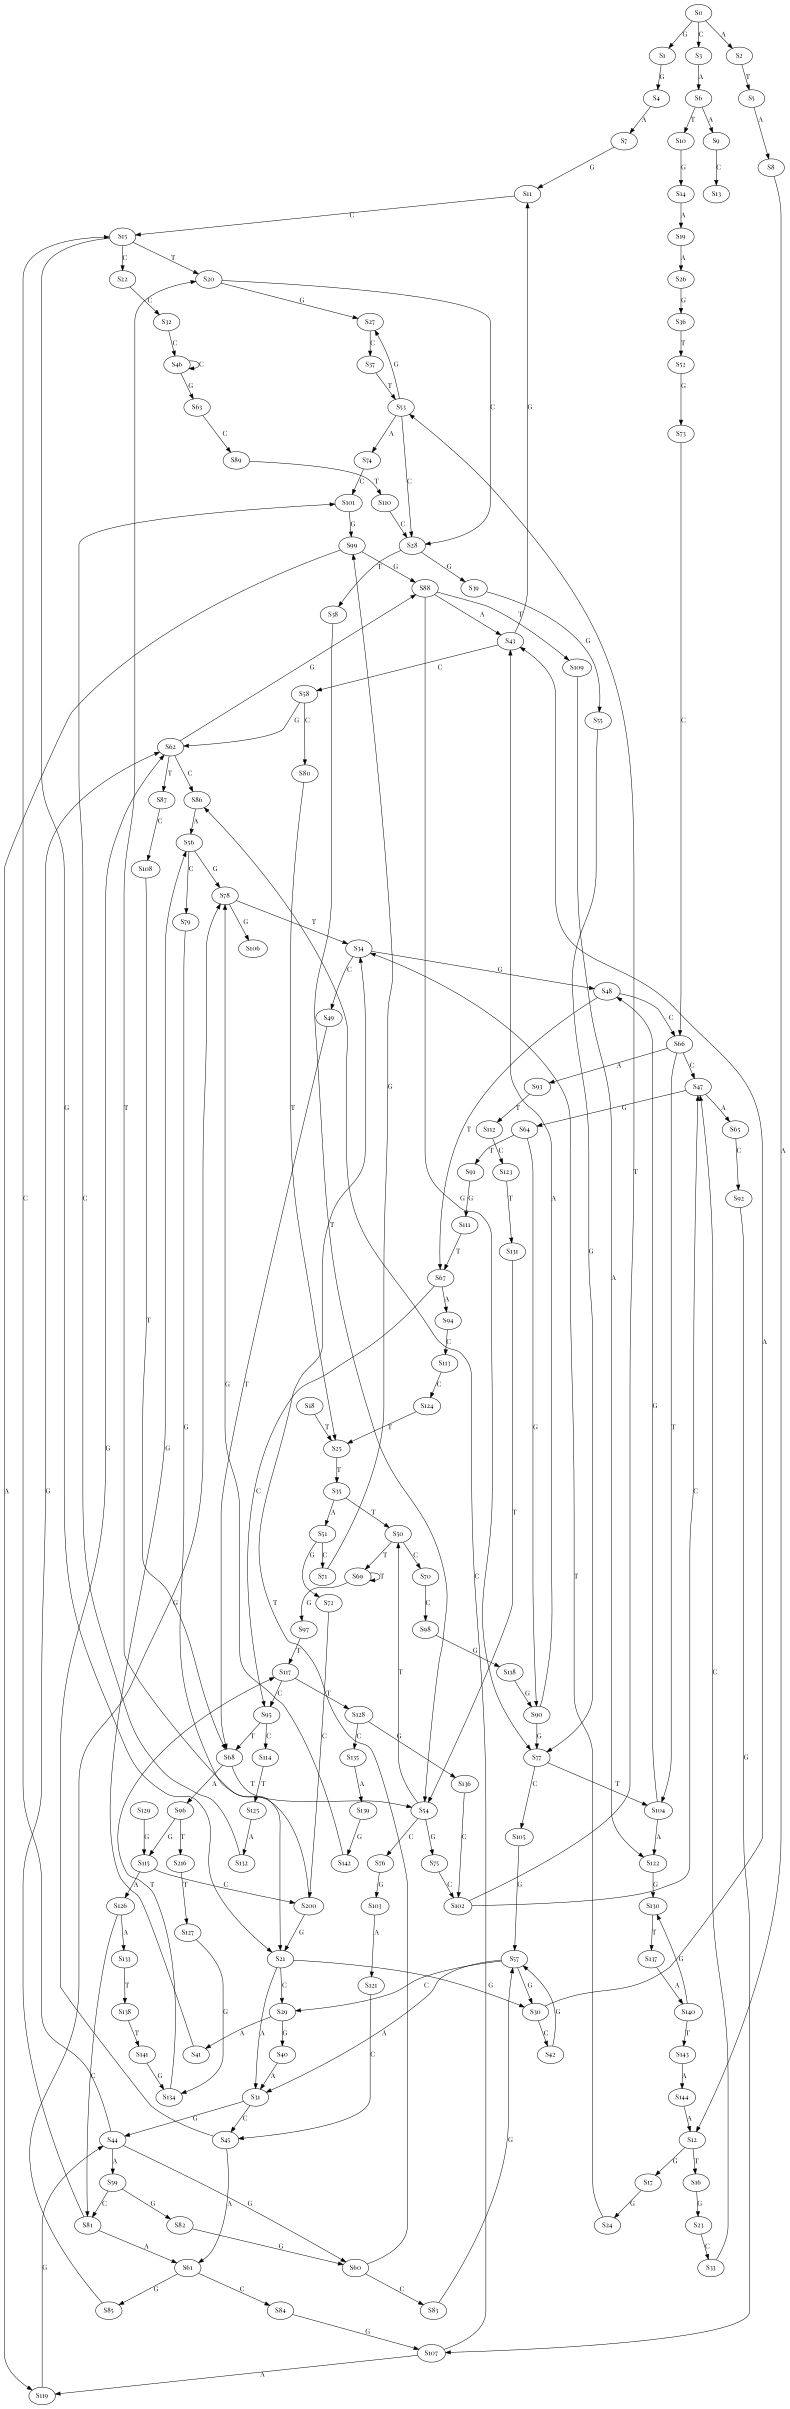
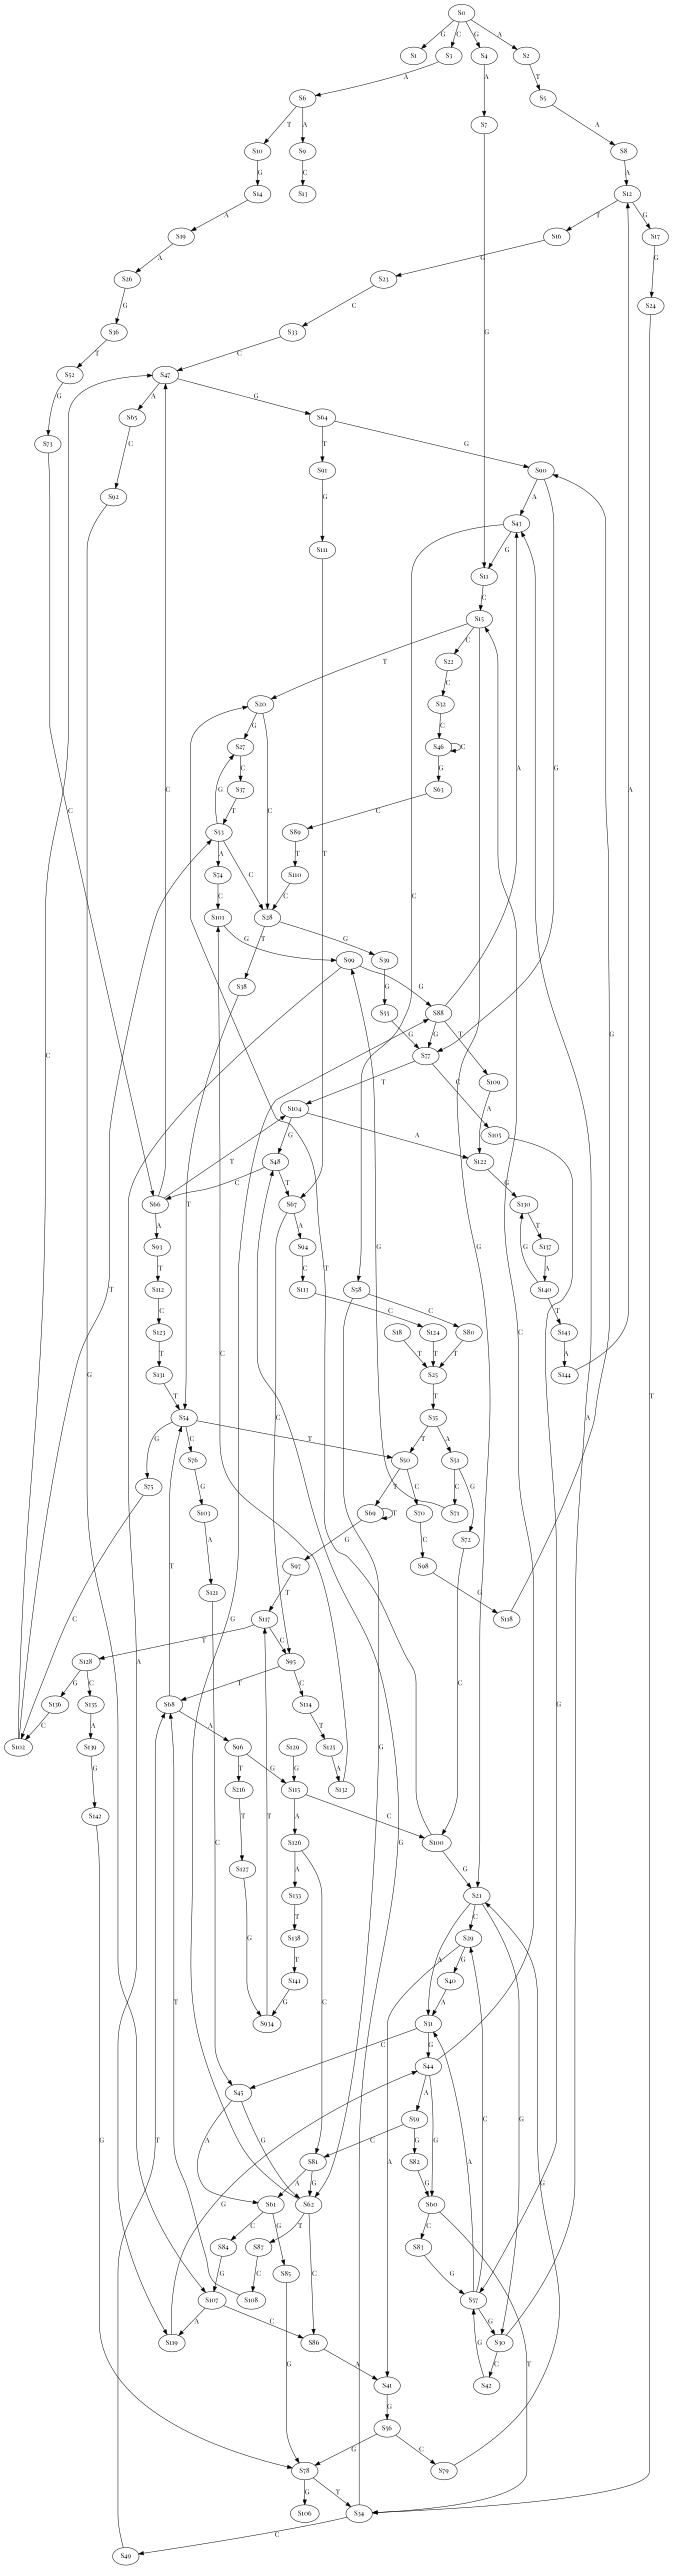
edge "S1" -> "S4": now "S0" -> "S4"
edge "S86" -> "S56": now "S86" -> "S41"
node "S200": label "S200" -> "S100"
node "S134": label "S134" -> "S934"
